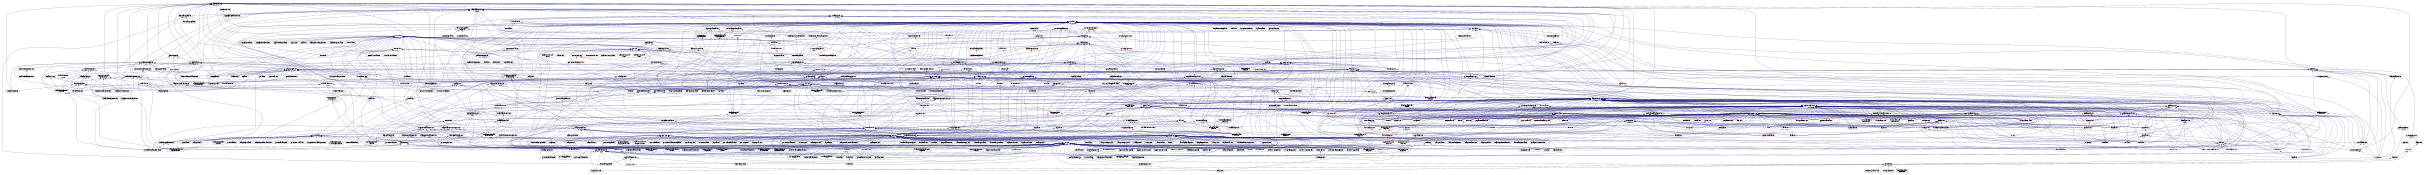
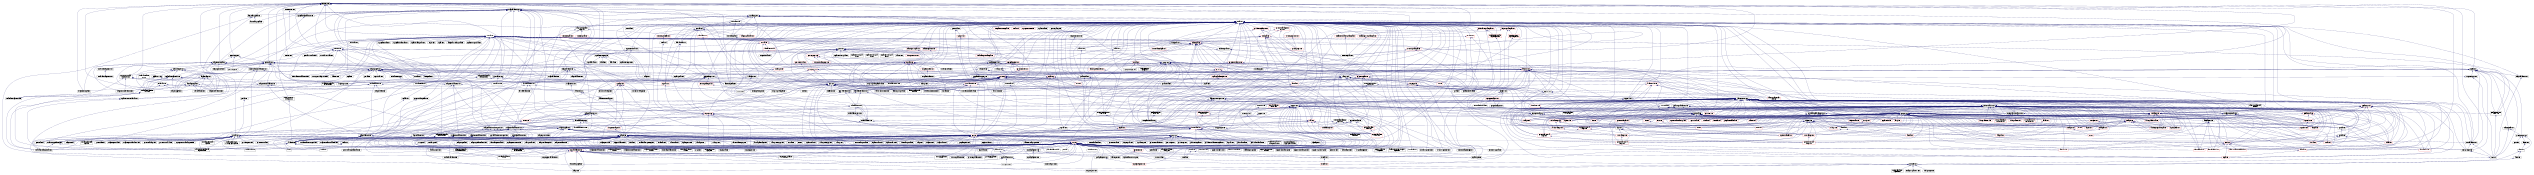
node "migrate_to_storage.hpp": removed
